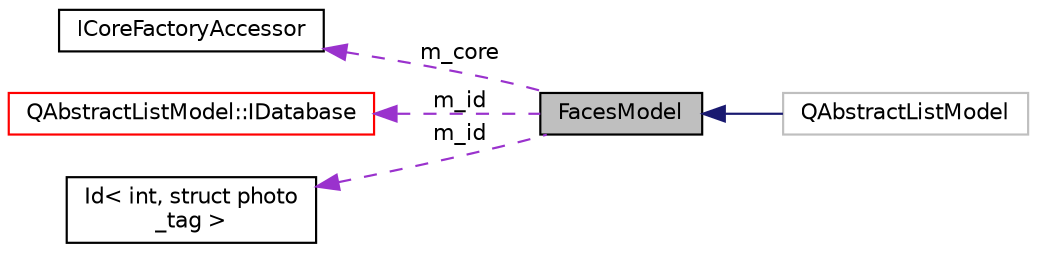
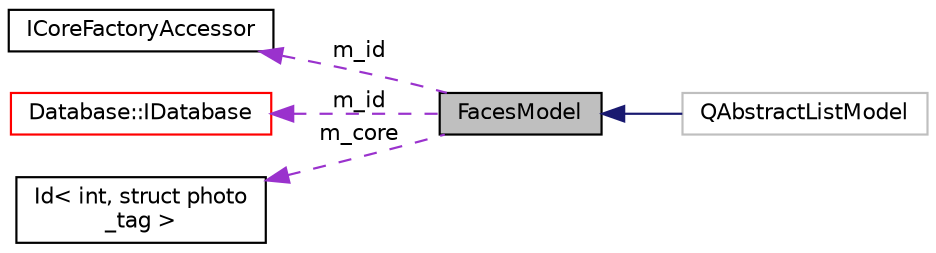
edge "FacesModel" -> "ICoreFactoryAccessor": label " m_core" -> " m_id"
node "QAbstractListModel::IDatabase": label "QAbstractListModel::IDatabase" -> "Database::IDatabase"
edge "FacesModel" -> "Id< int, struct photo _tag >": label " m_id" -> " m_core"
